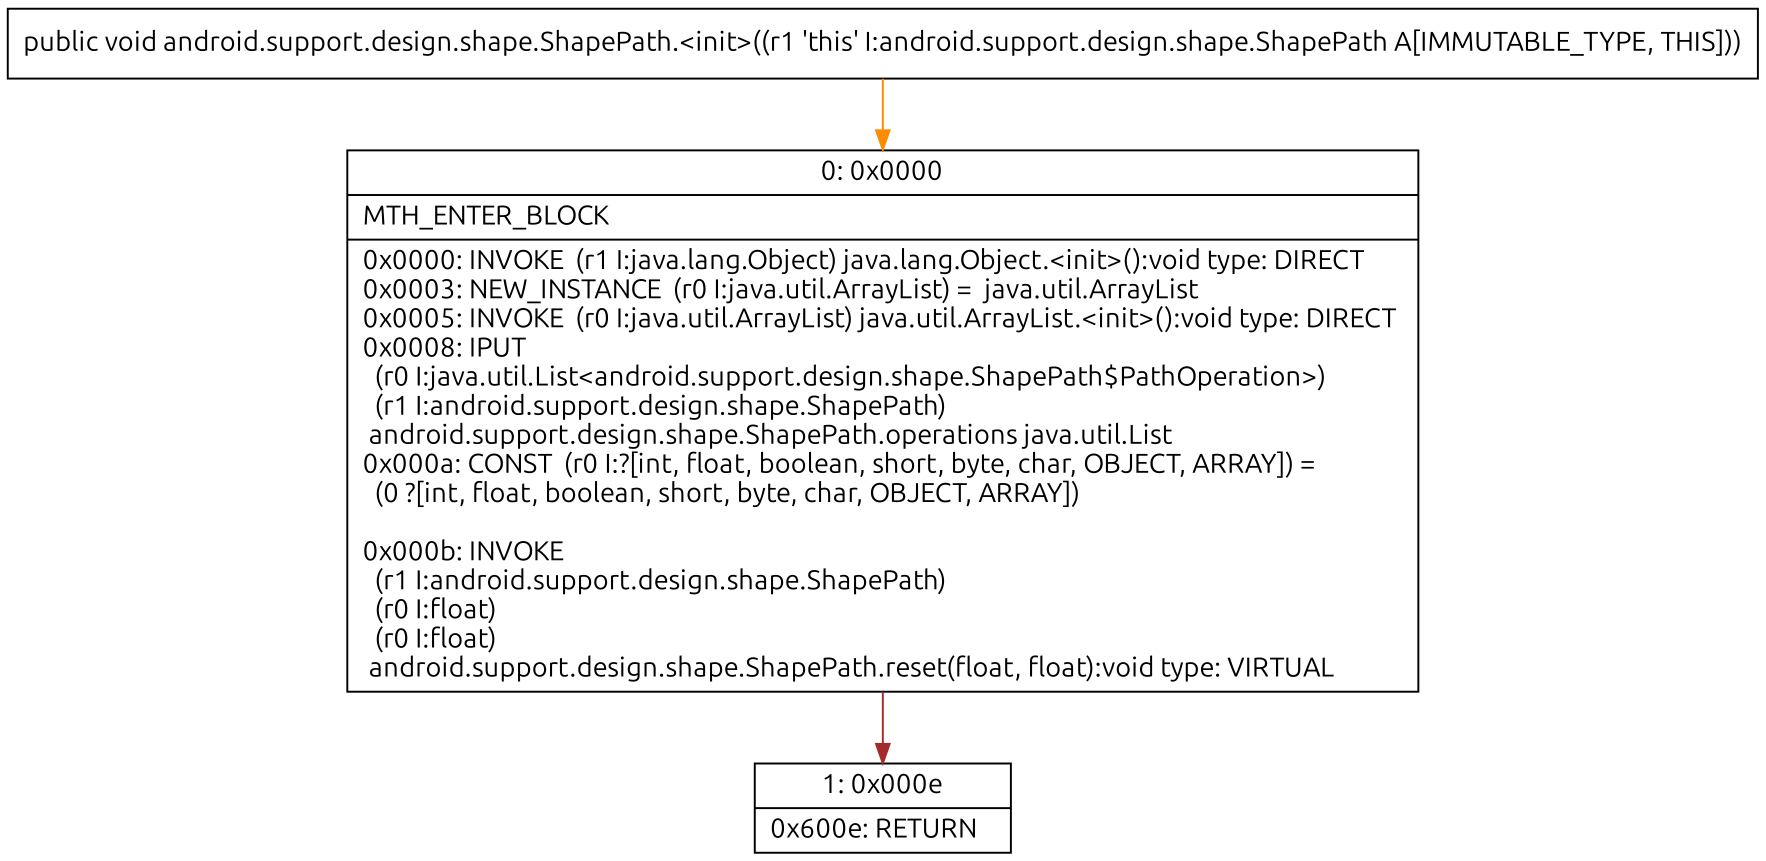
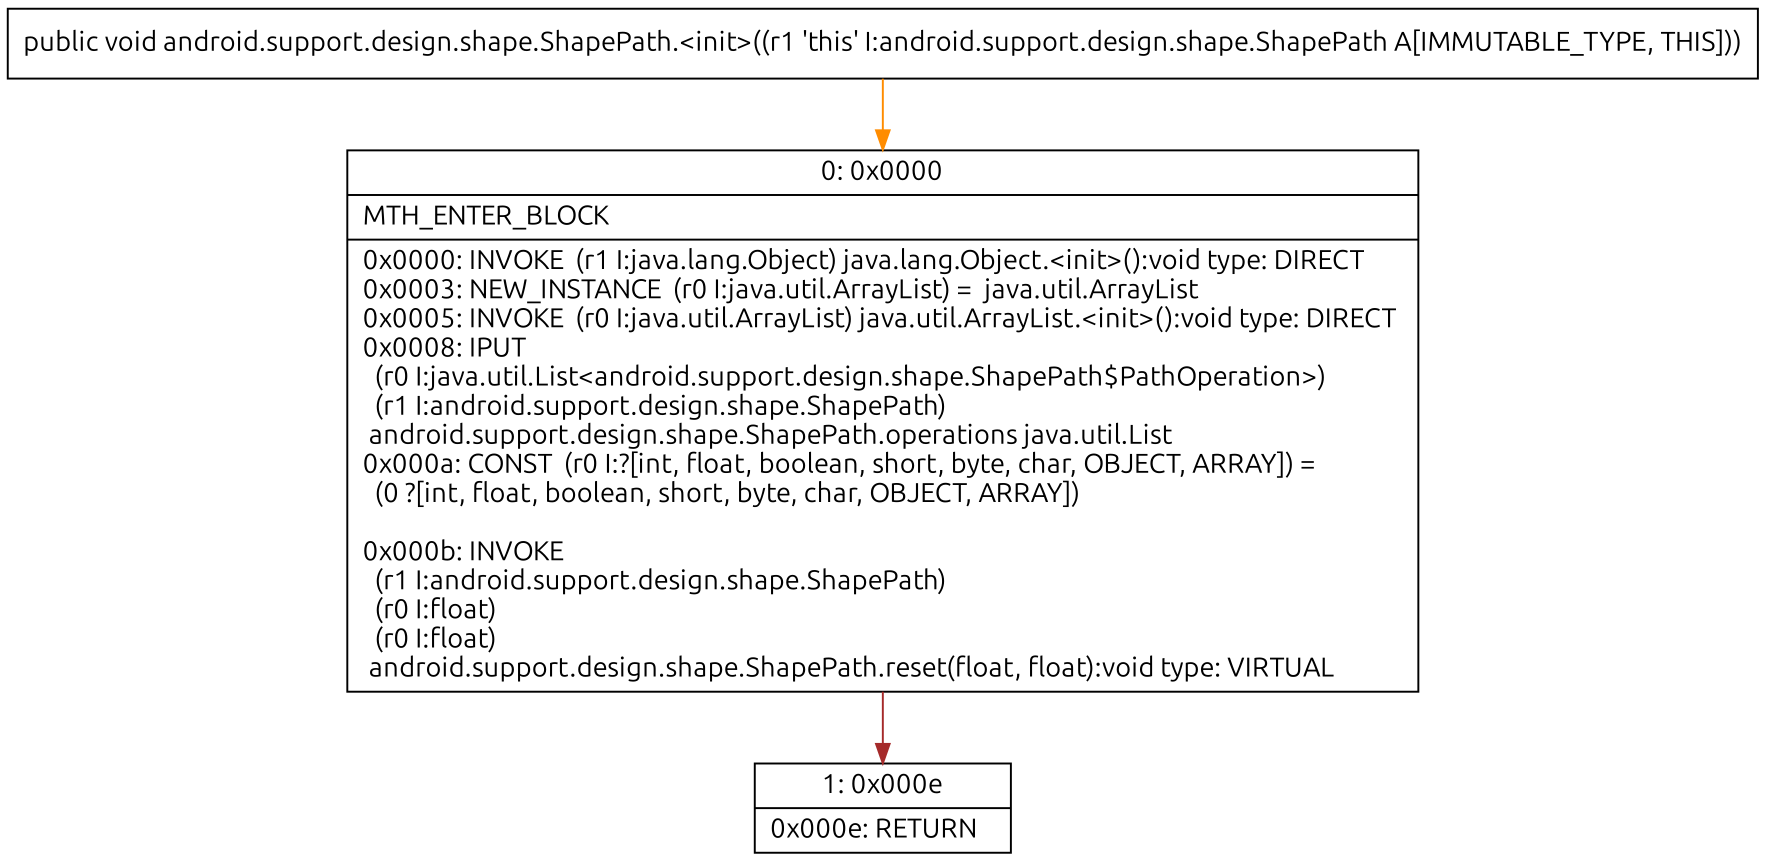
node "1: 0x000e": text "0x600e: RETURN" -> "0x000e: RETURN"
